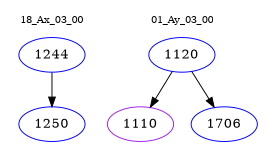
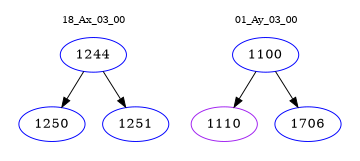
node "1120": label "1120" -> "1100"
node "1251": added
